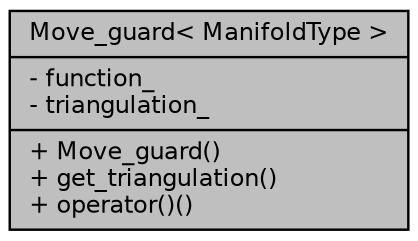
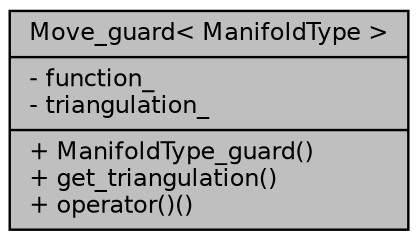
node "Move_guard< ManifoldType >": text "+ Move_guard()" -> "+ ManifoldType_guard()"
